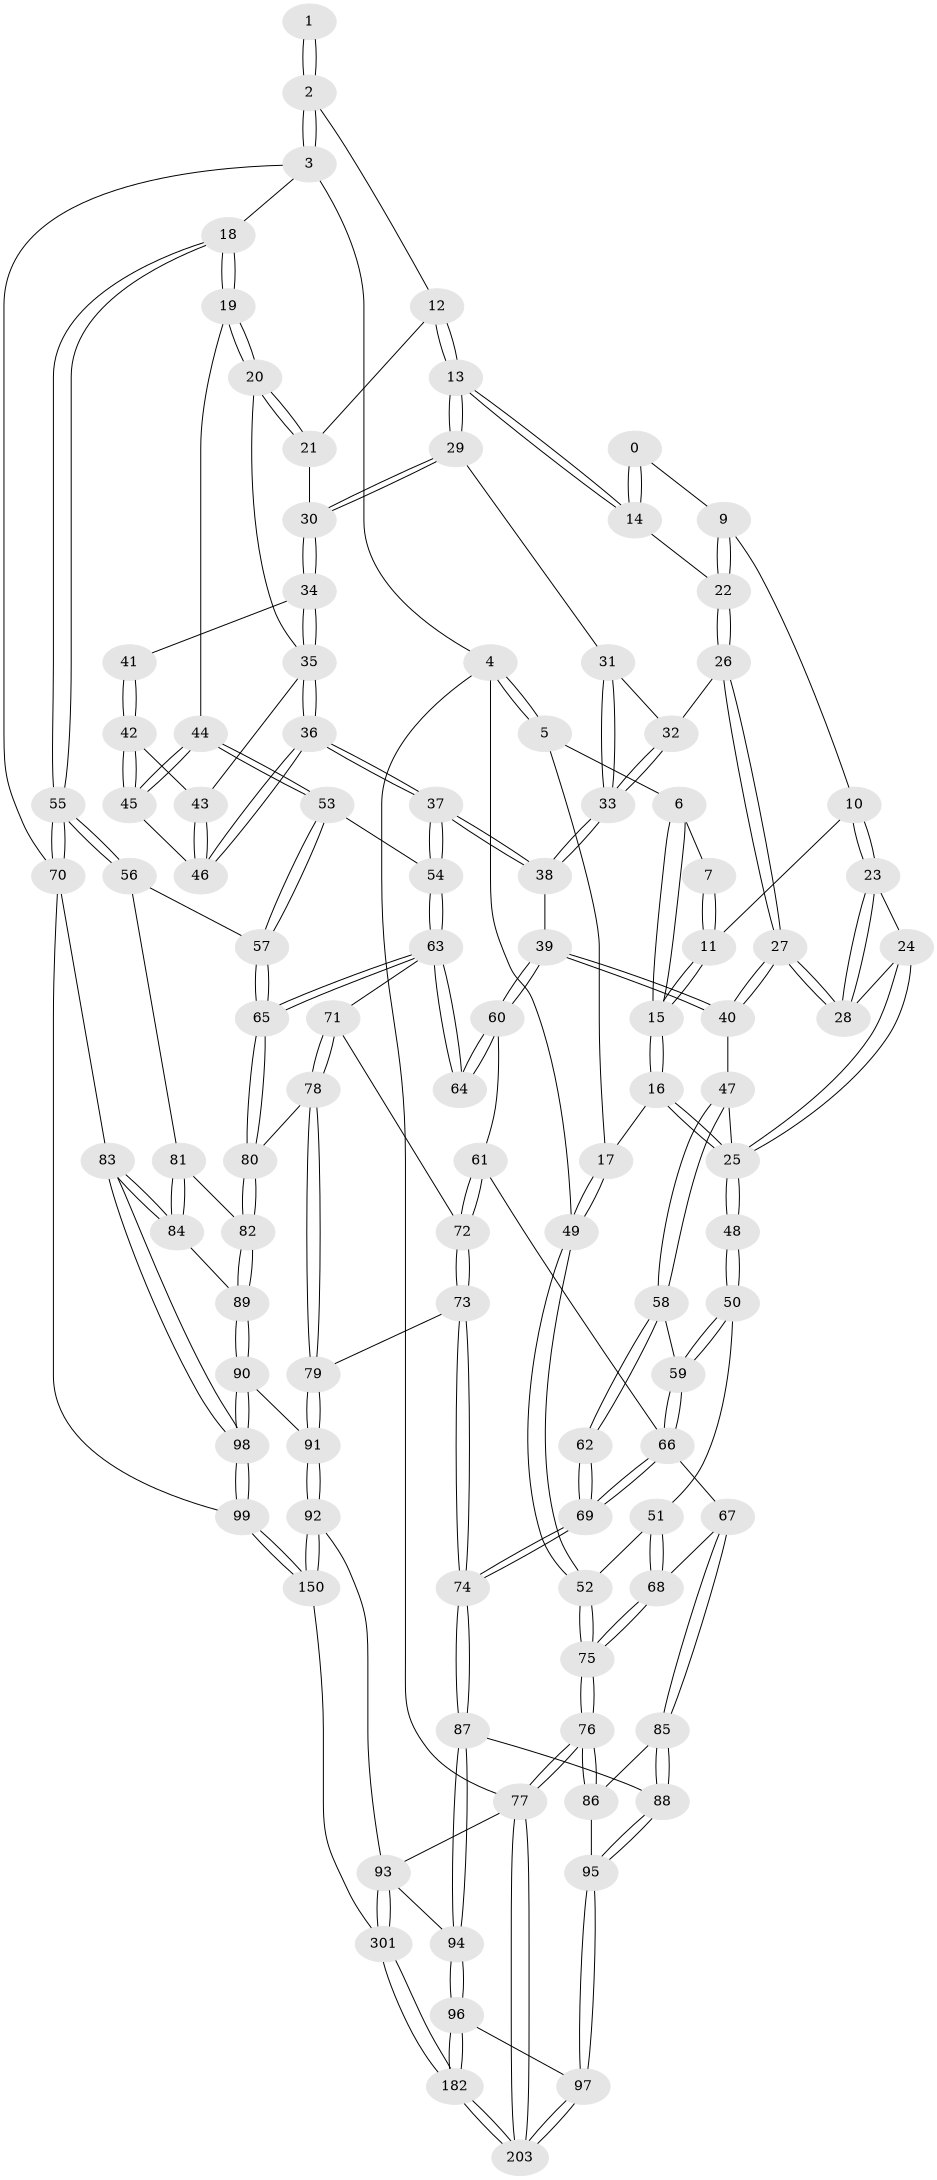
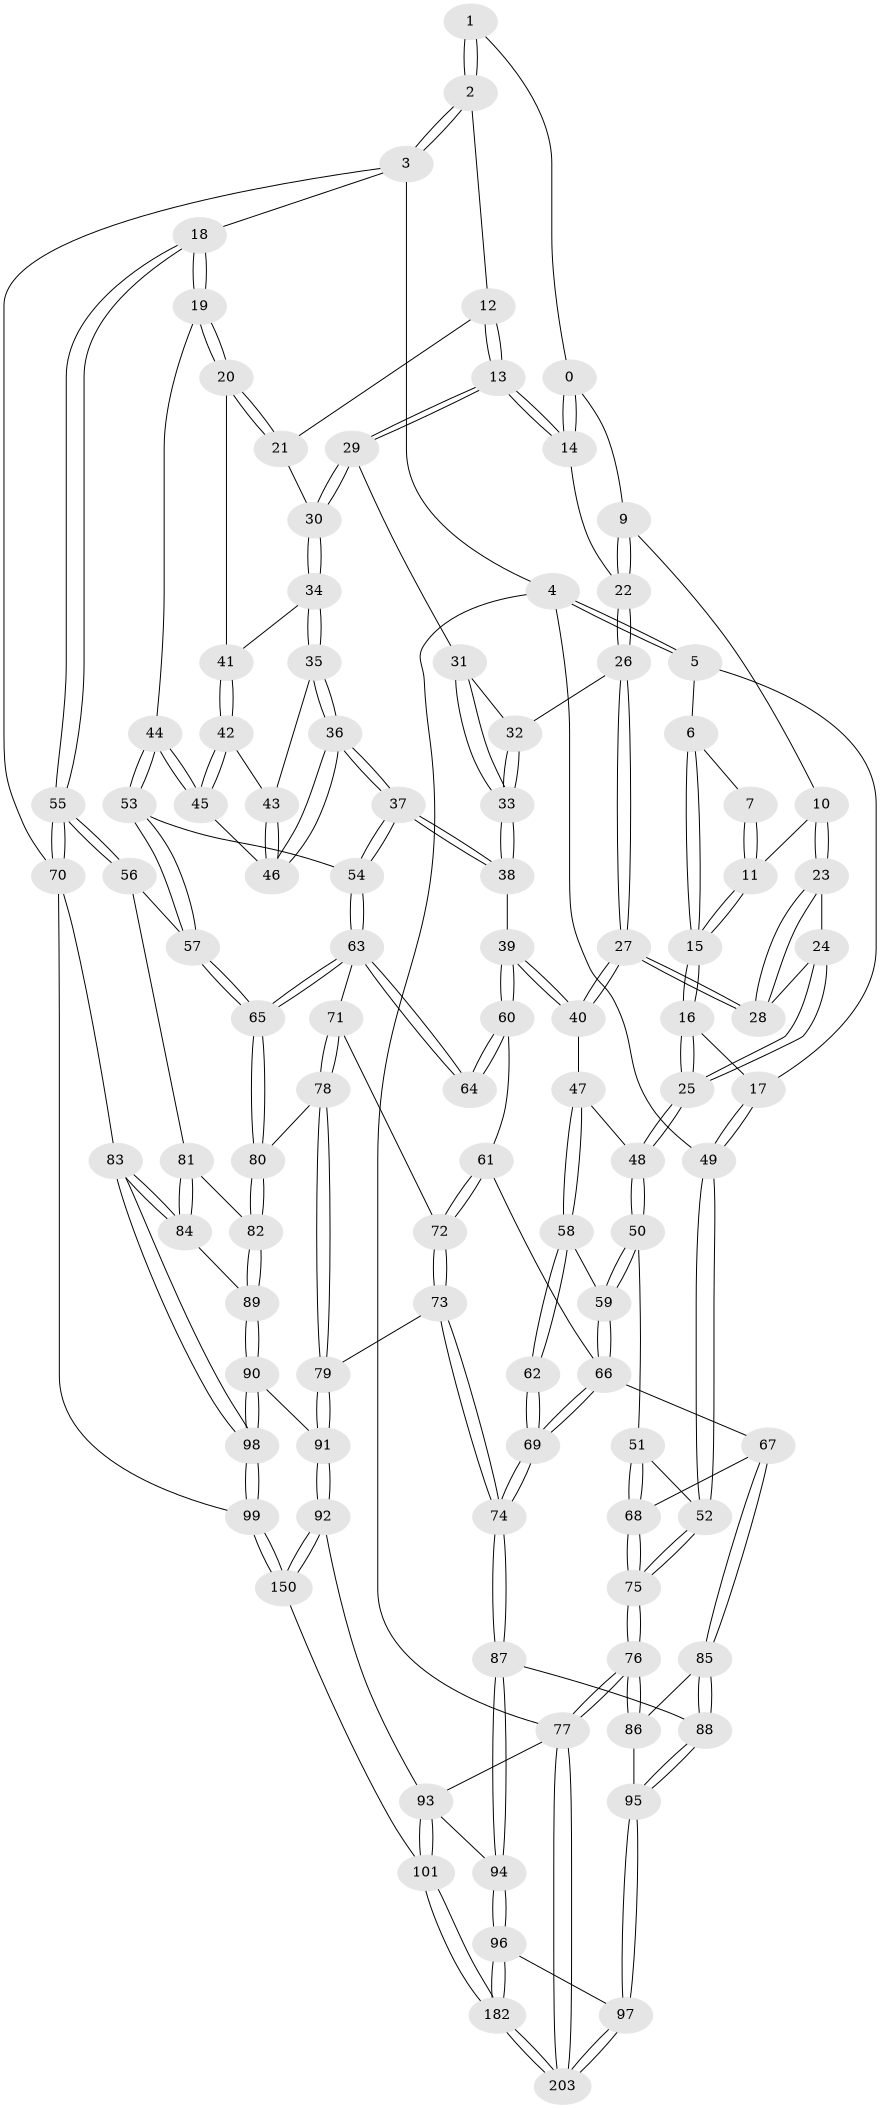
edge "1" -- "0": added
edge "20" -- "35": now "20" -- "41"
edge "47" -- "25": now "47" -- "48"
node "301": label "301" -> "101"
